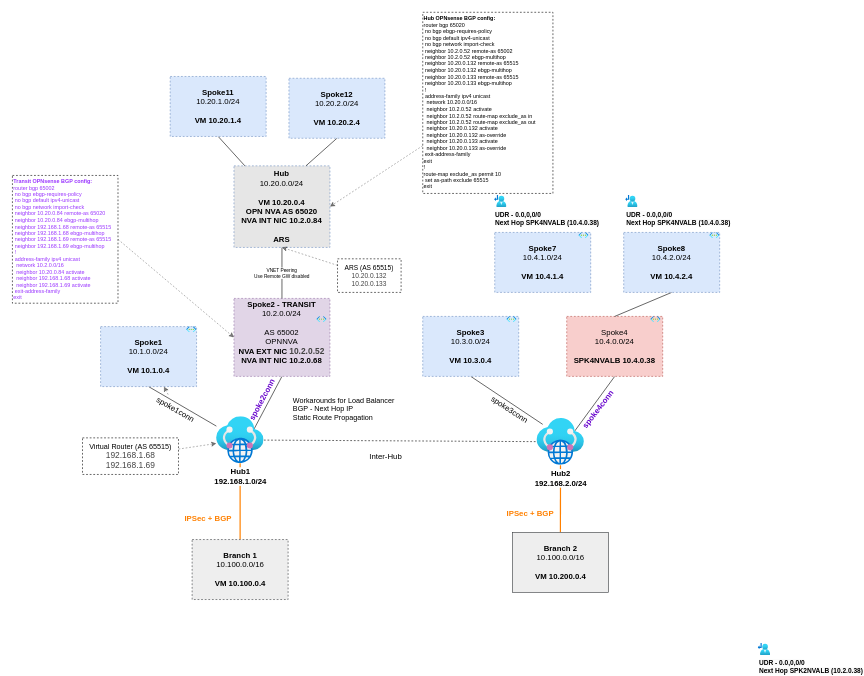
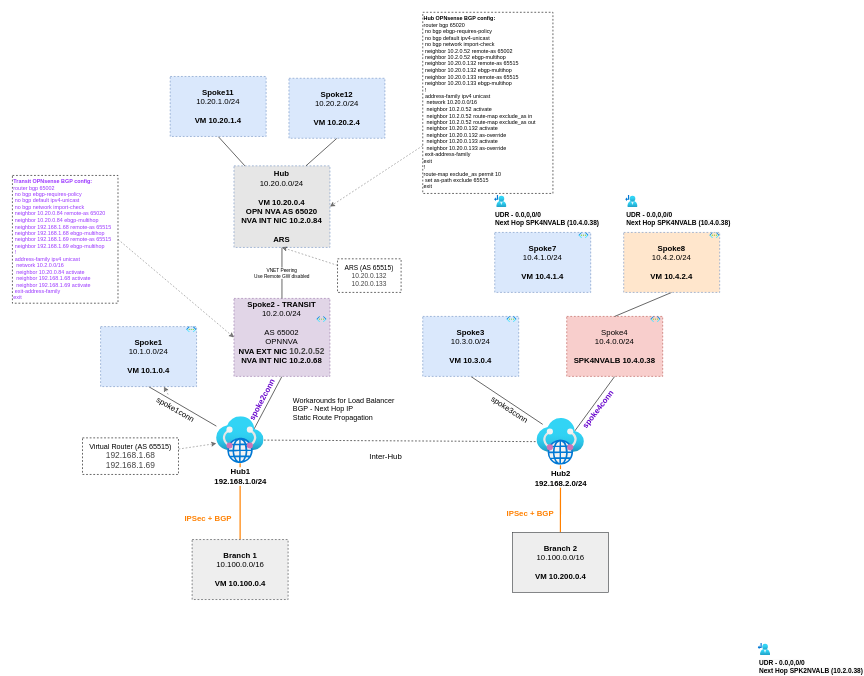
node "Spoke810.4.2.0/24VM 10.4.2.4": fillcolor #dae8fc -> #ffe6cc
